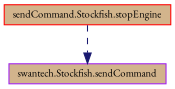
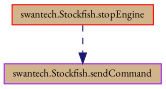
node "sendCommand.Stockfish.stopEngine": label "sendCommand.Stockfish.stopEngine" -> "swantech.Stockfish.stopEngine"
